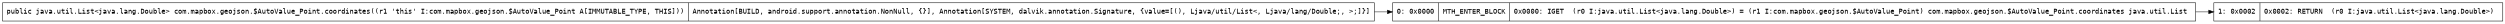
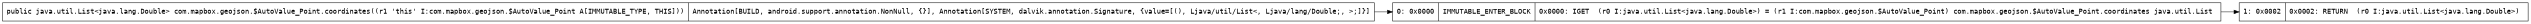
node "0: 0x0000": text "MTH_ENTER_BLOCK" -> "IMMUTABLE_ENTER_BLOCK"
